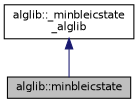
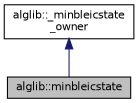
node "alglib::_minbleicstate _alglib": label "alglib::_minbleicstate _alglib" -> "alglib::_minbleicstate _owner"
